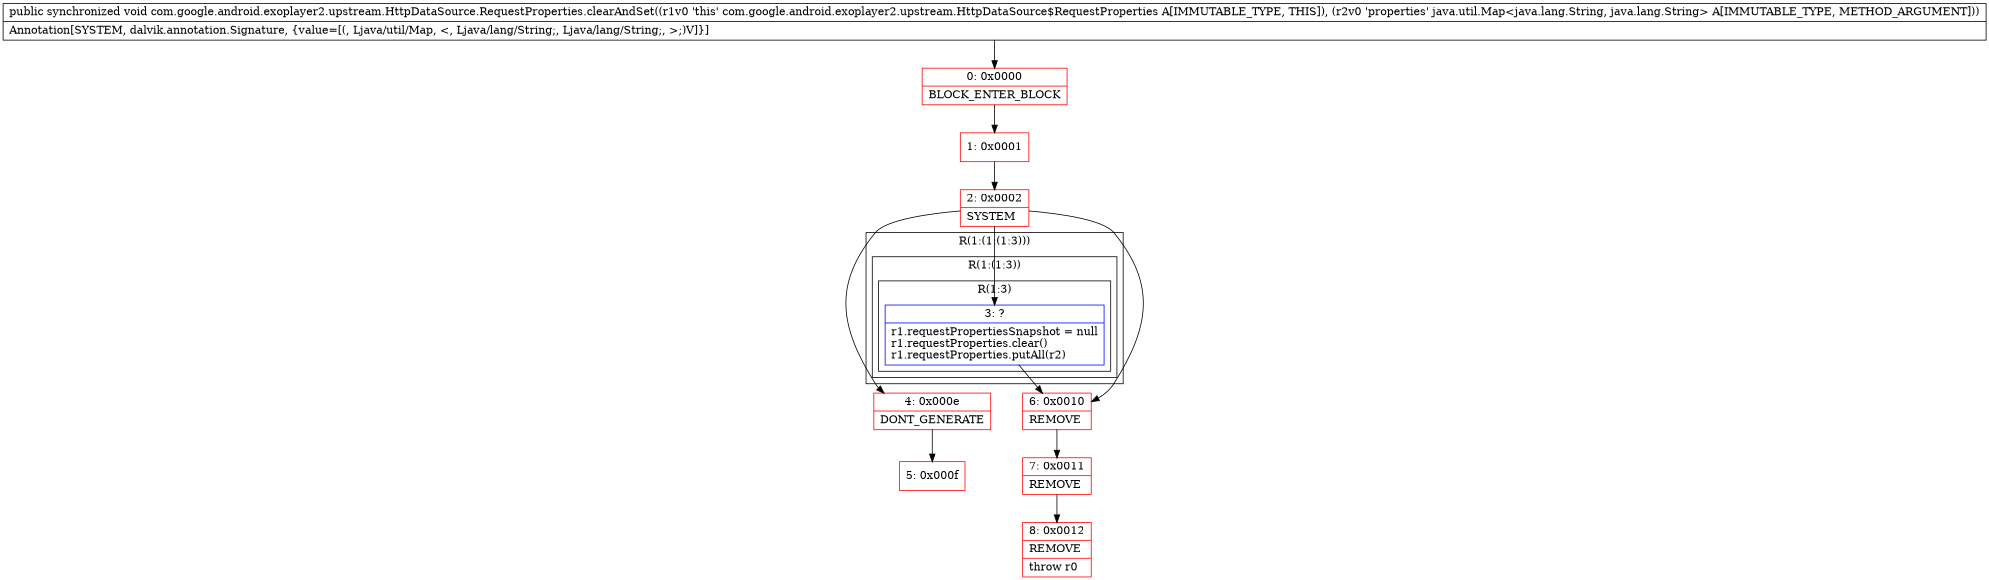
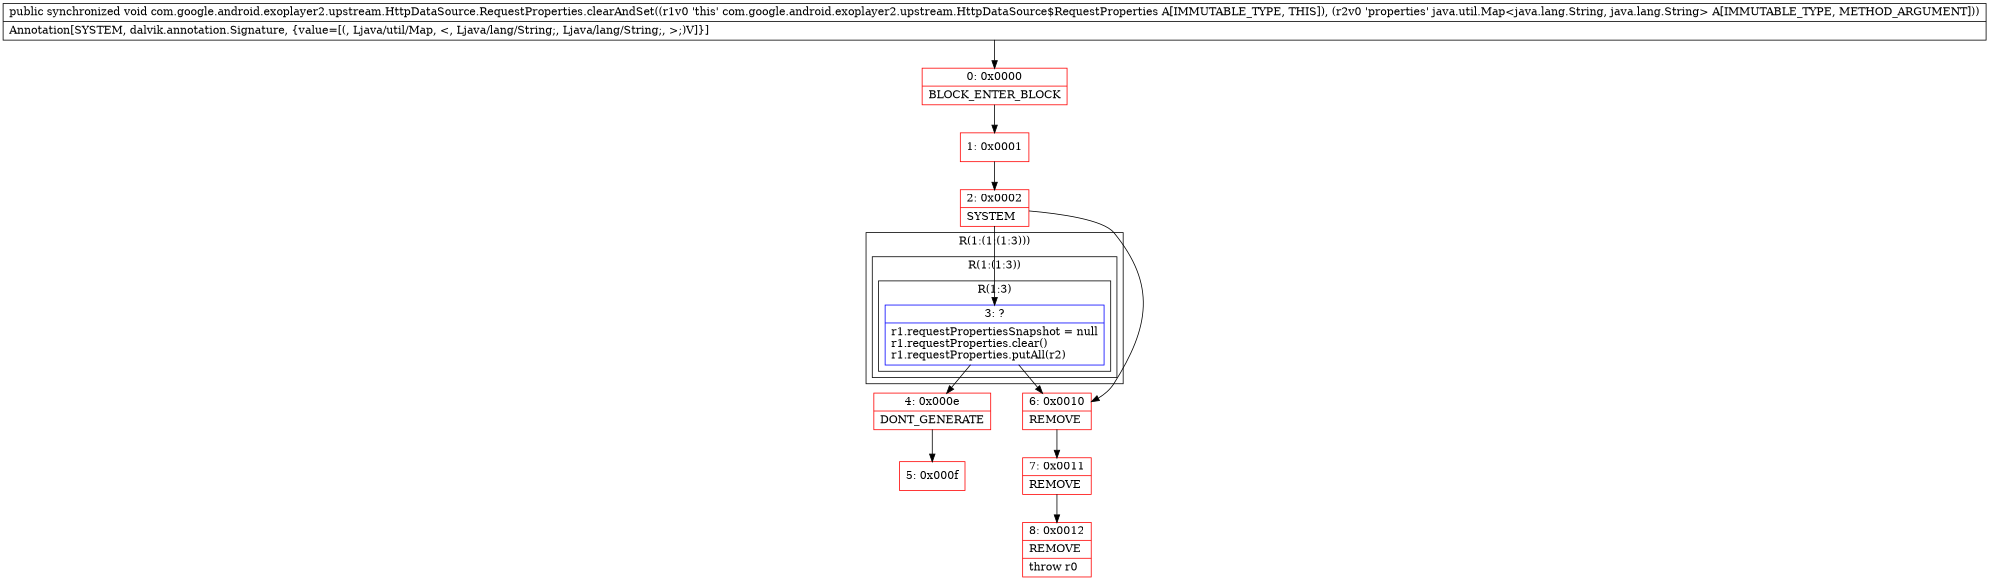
edge "2: 0x0002" -> "4: 0x000e": now "3: ?" -> "4: 0x000e"
